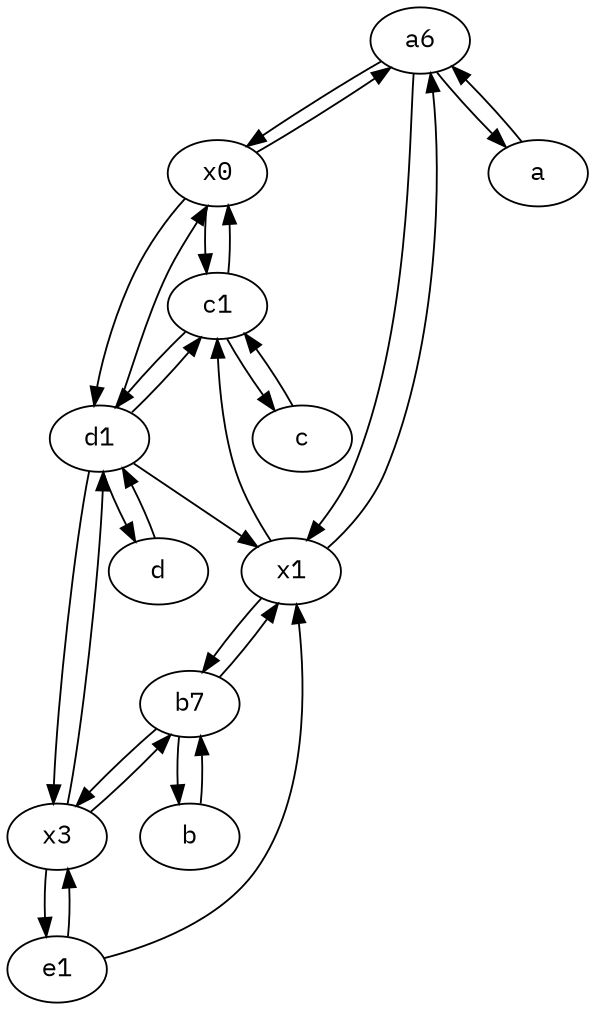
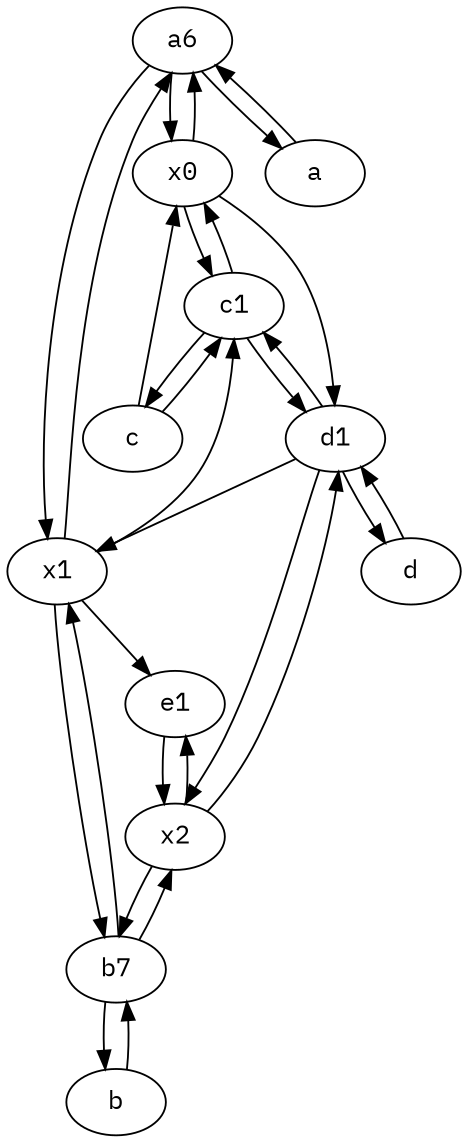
edge "d1" -> "x0": now "c" -> "x0"
node "x3": label "x3" -> "x2"
edge "e1" -> "x1": reversed
